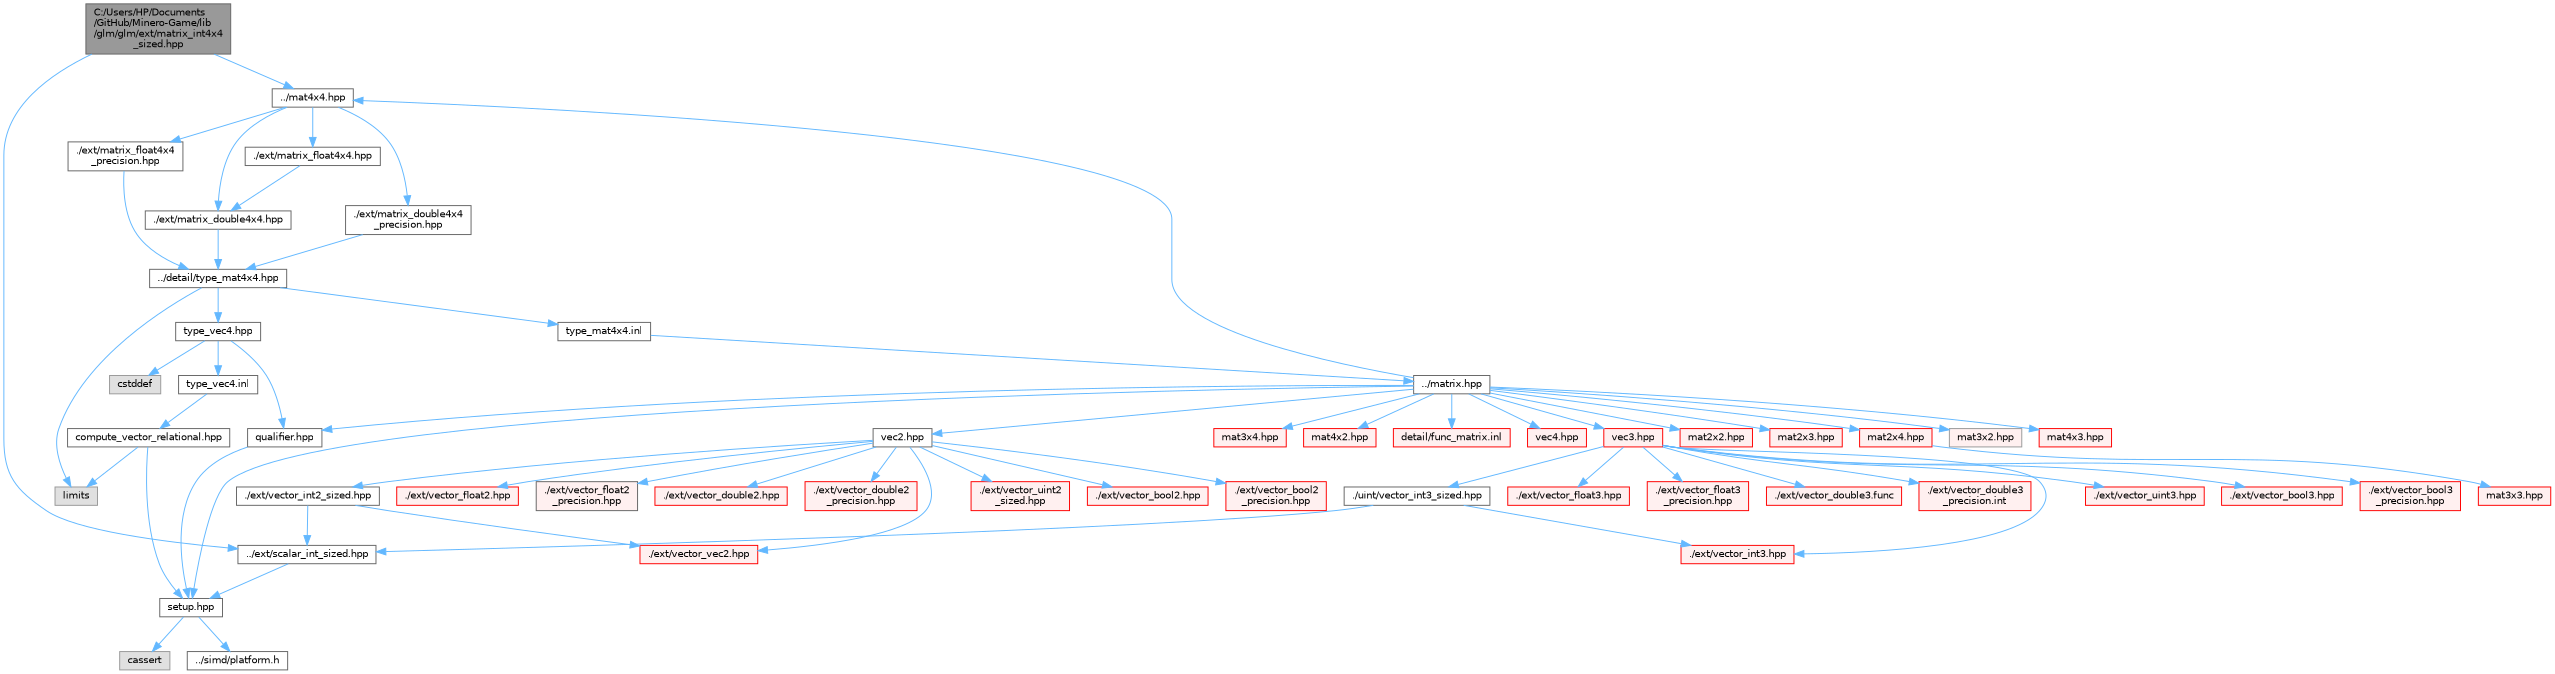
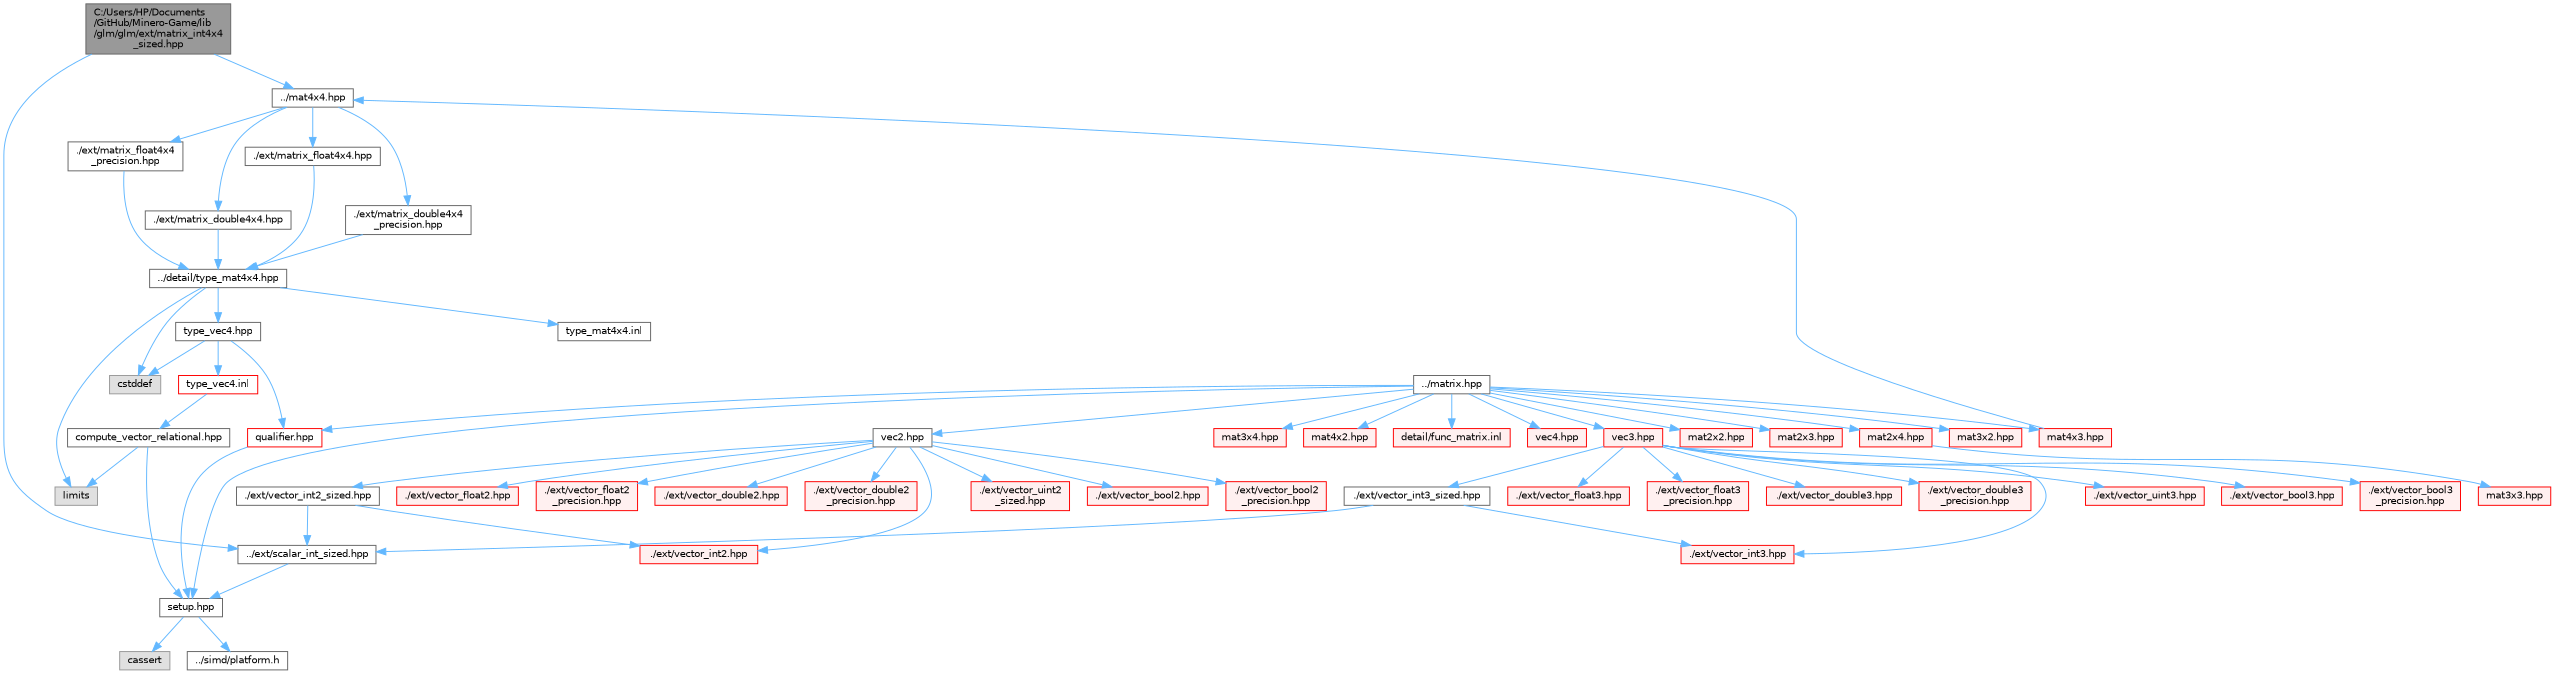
edge "../matrix.hpp" -> "../mat4x4.hpp": now "mat4x3.hpp" -> "../mat4x4.hpp"
edge "./ext/matrix_float4x4.hpp" -> "./ext/matrix_double4x4.hpp": now "./ext/matrix_float4x4.hpp" -> "../detail/type_mat4x4.hpp"
edge "../detail/type_mat4x4.hpp" -> "cstddef": added
edge "type_mat4x4.inl" -> "../matrix.hpp": removed
node "type_vec4.inl": color grey40 -> red
node "qualifier.hpp": color grey40 -> red
node "mat3x2.hpp": color grey60 -> red
node "./ext/vector_float2 _precision.hpp": color grey40 -> red
node "./uint/vector_int3_sized.hpp": label "./uint/vector_int3_sized.hpp" -> "./ext/vector_int3_sized.hpp"
node "./ext/vector_double3.func": label "./ext/vector_double3.func" -> "./ext/vector_double3.hpp"
node "./ext/vector_double3 _precision.int": label "./ext/vector_double3 _precision.int" -> "./ext/vector_double3 _precision.hpp"
node "./ext/vector_vec2.hpp": label "./ext/vector_vec2.hpp" -> "./ext/vector_int2.hpp"
